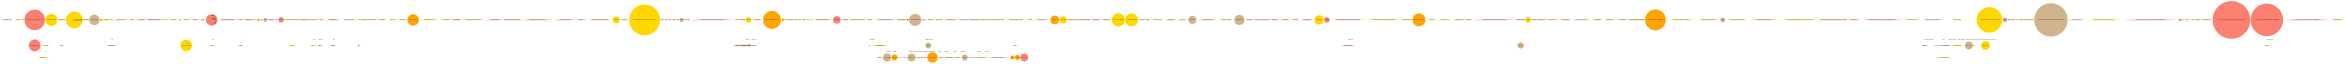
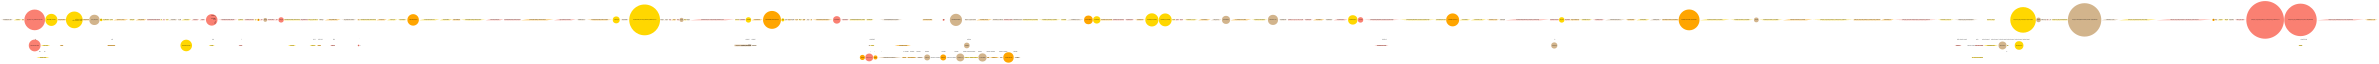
edge "return _currencies.ContainsKey(symbol);" -> "QuantConnect.Securities.CashBook": reversed
